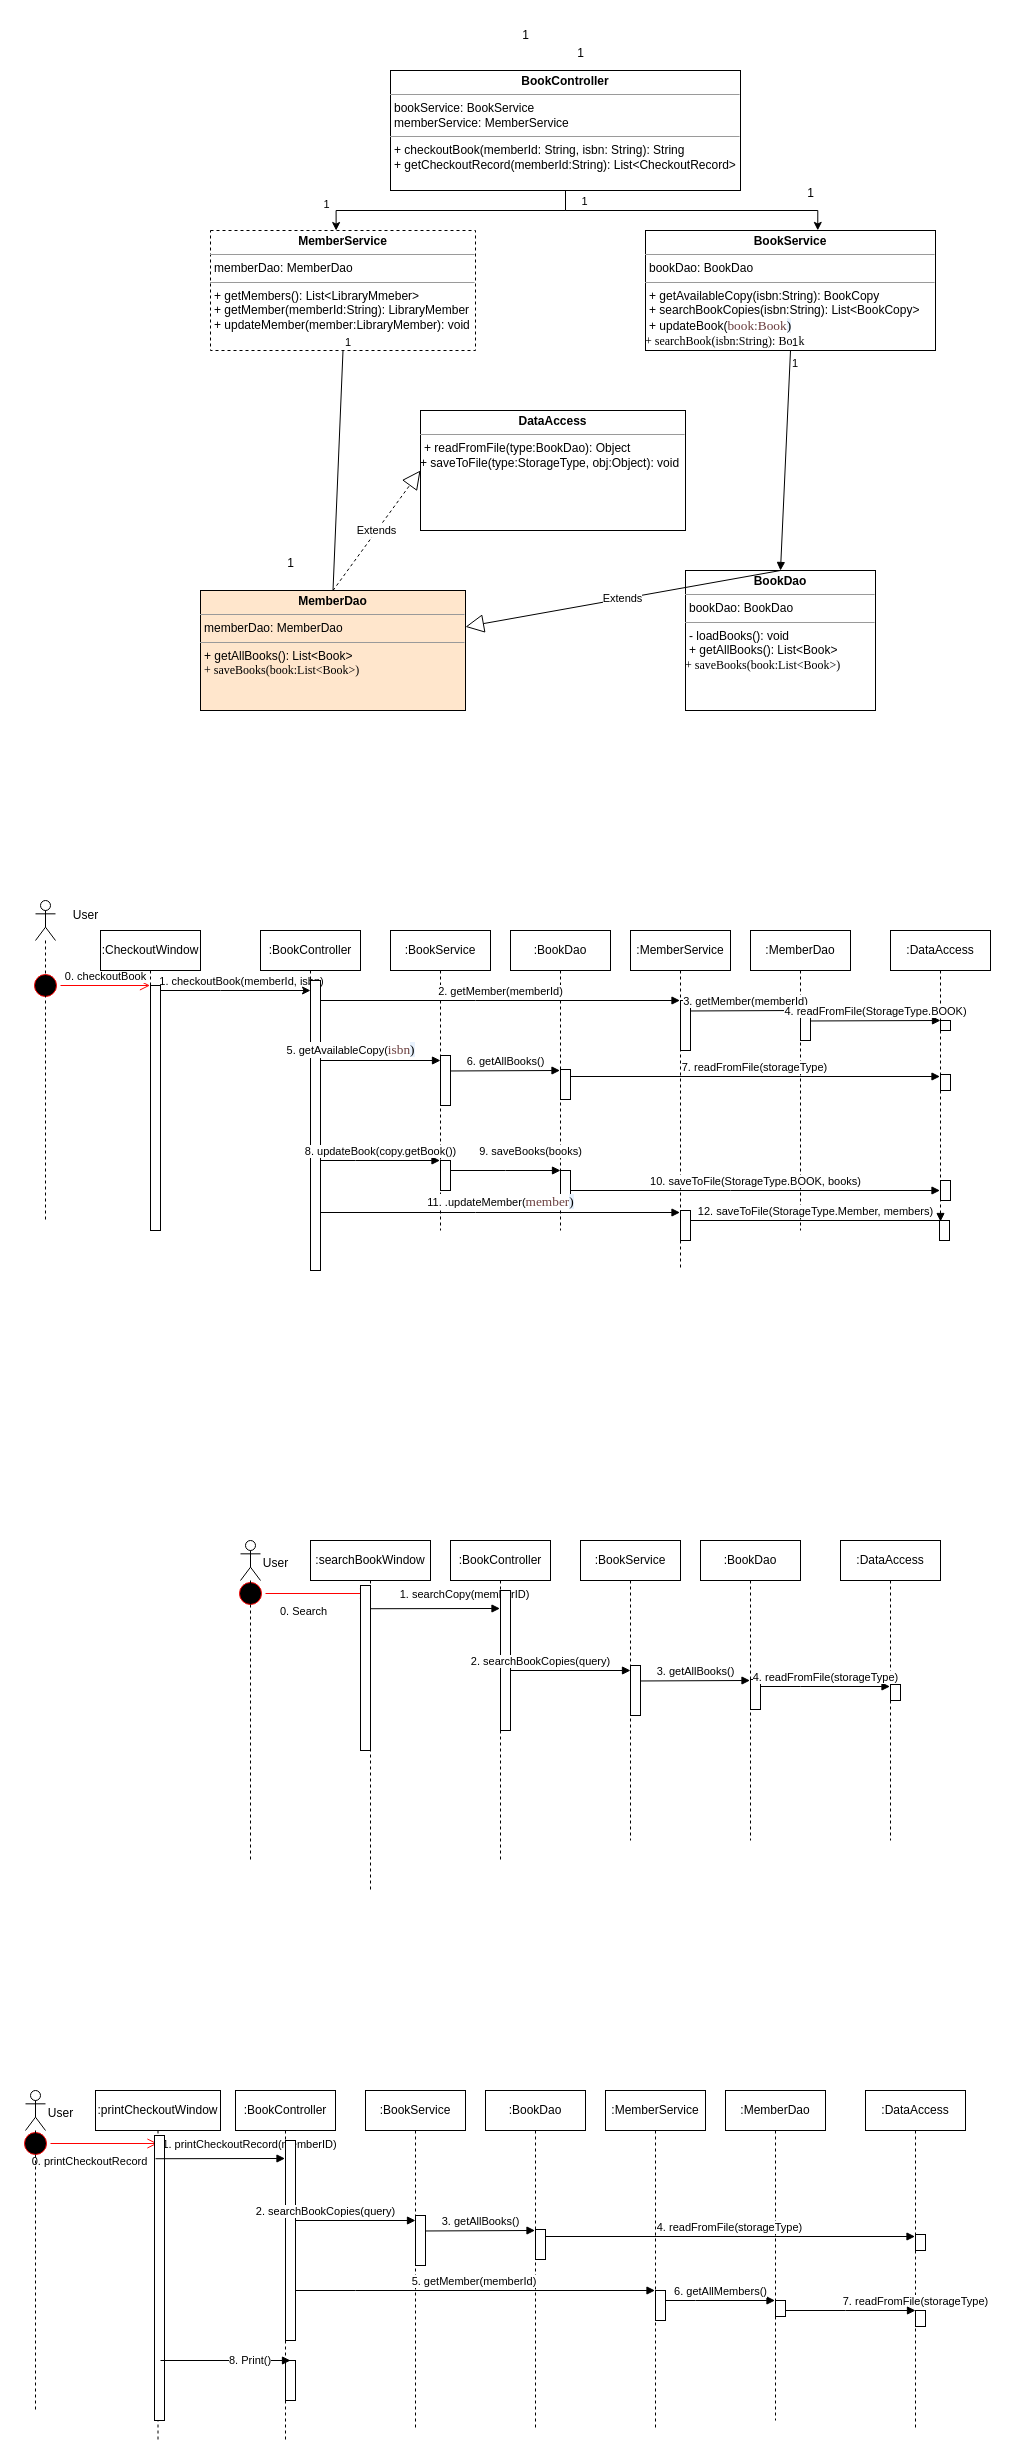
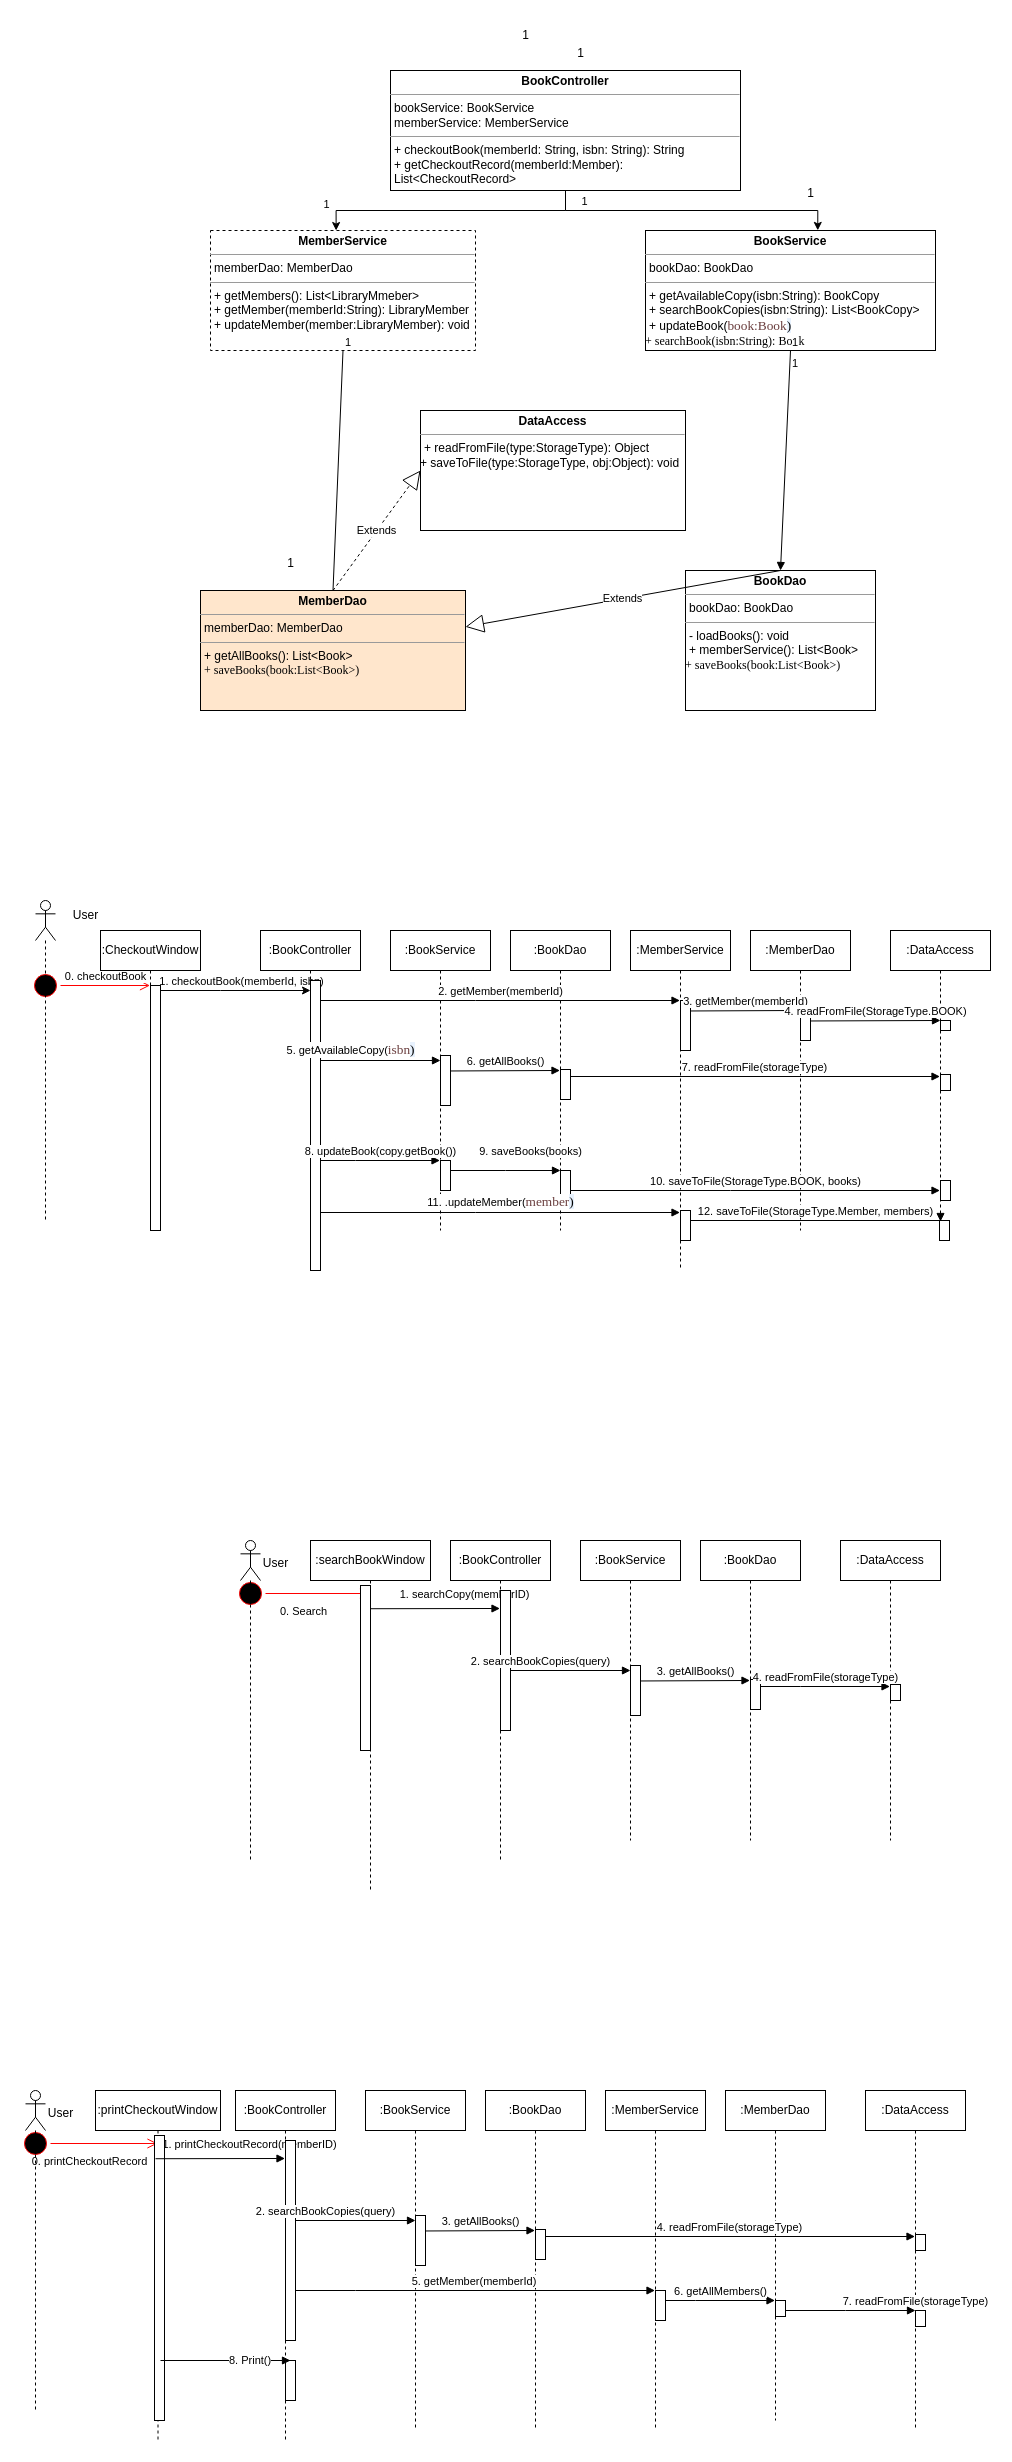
node "BookController bookService: BookService memberService: MemberService + checkoutBook(memberId: String, isbn: String): String + getCheckoutRecord(memberId:String): List<CheckoutRecord>": label "BookController bookService: BookService memberService: MemberService + checkoutBook(memberId: String, isbn: String): String + getCheckoutRecord(memberId:String): List<CheckoutRecord>" -> "BookController bookService: BookService memberService: MemberService + checkoutBook(memberId: String, isbn: String): String + getCheckoutRecord(memberId:Member): List<CheckoutRecord>"
node "DataAccess + readFromFile(type:BookDao): Object + saveToFile(type:StorageType, obj:Object): void": label "DataAccess + readFromFile(type:BookDao): Object + saveToFile(type:StorageType, obj:Object): void" -> "DataAccess + readFromFile(type:StorageType): Object + saveToFile(type:StorageType, obj:Object): void"
node "BookDao bookDao: BookDao - loadBooks(): void + getAllBooks(): List<Book> + saveBooks(book:List<Book>)": label "BookDao bookDao: BookDao - loadBooks(): void + getAllBooks(): List<Book> + saveBooks(book:List<Book>)" -> "BookDao bookDao: BookDao - loadBooks(): void + memberService(): List<Book> + saveBooks(book:List<Book>)"
